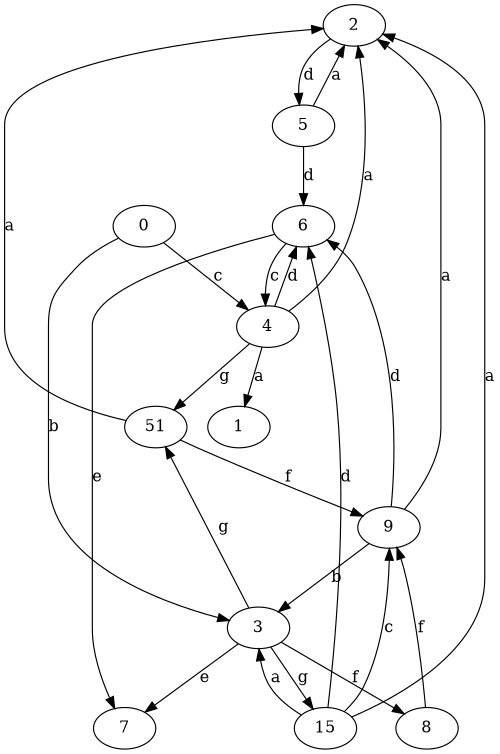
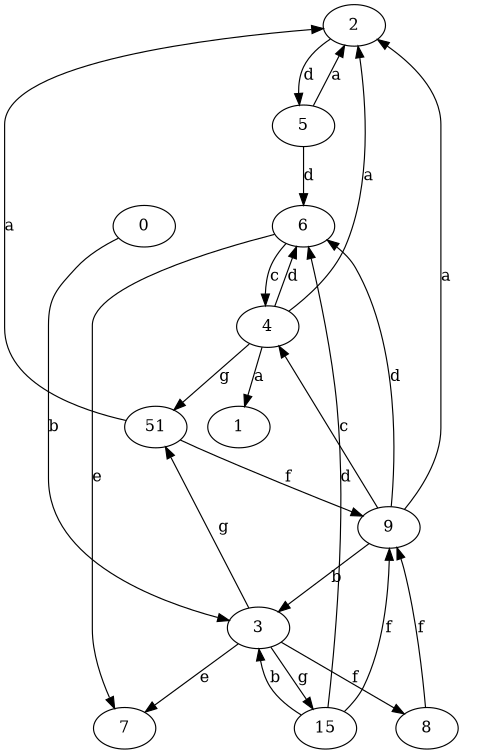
edge "0" -> "4": now "9" -> "4"
edge "15" -> "2": removed, label "a"
edge "15" -> "9": label "c" -> "f"
edge "15" -> "3": label "a" -> "b"
